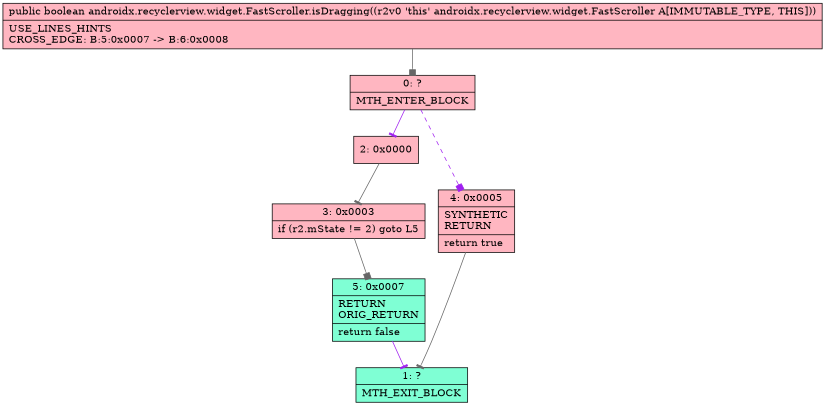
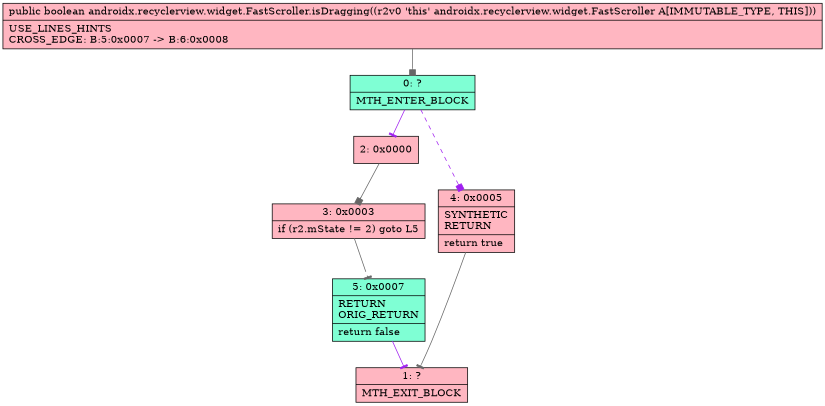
node "0: ?": fillcolor lightpink -> aquamarine
edge "2: 0x0000" -> "3: 0x0003": arrowhead tee -> box
edge "3: 0x0003" -> "5: 0x0007": arrowhead box -> tee
node "1: ?": fillcolor aquamarine -> lightpink
